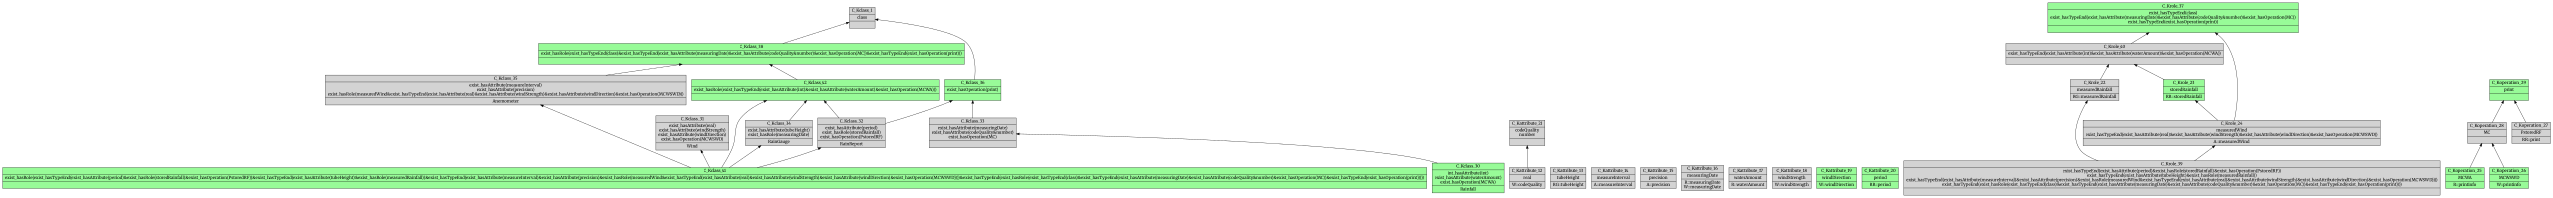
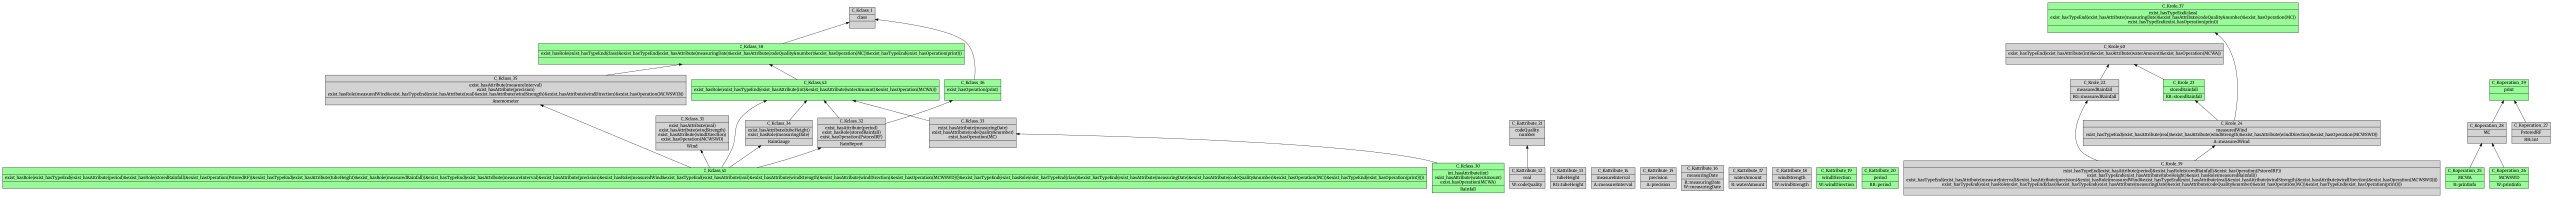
edge "C_Krole_40" -> "C_Krole_37": removed
edge "C_Kclass_33" -> "C_Kclass_36": now "C_Kclass_33" -> "C_Kclass_42"
node "C_Koperation_27": text "RR::print" -> "RR::int"
